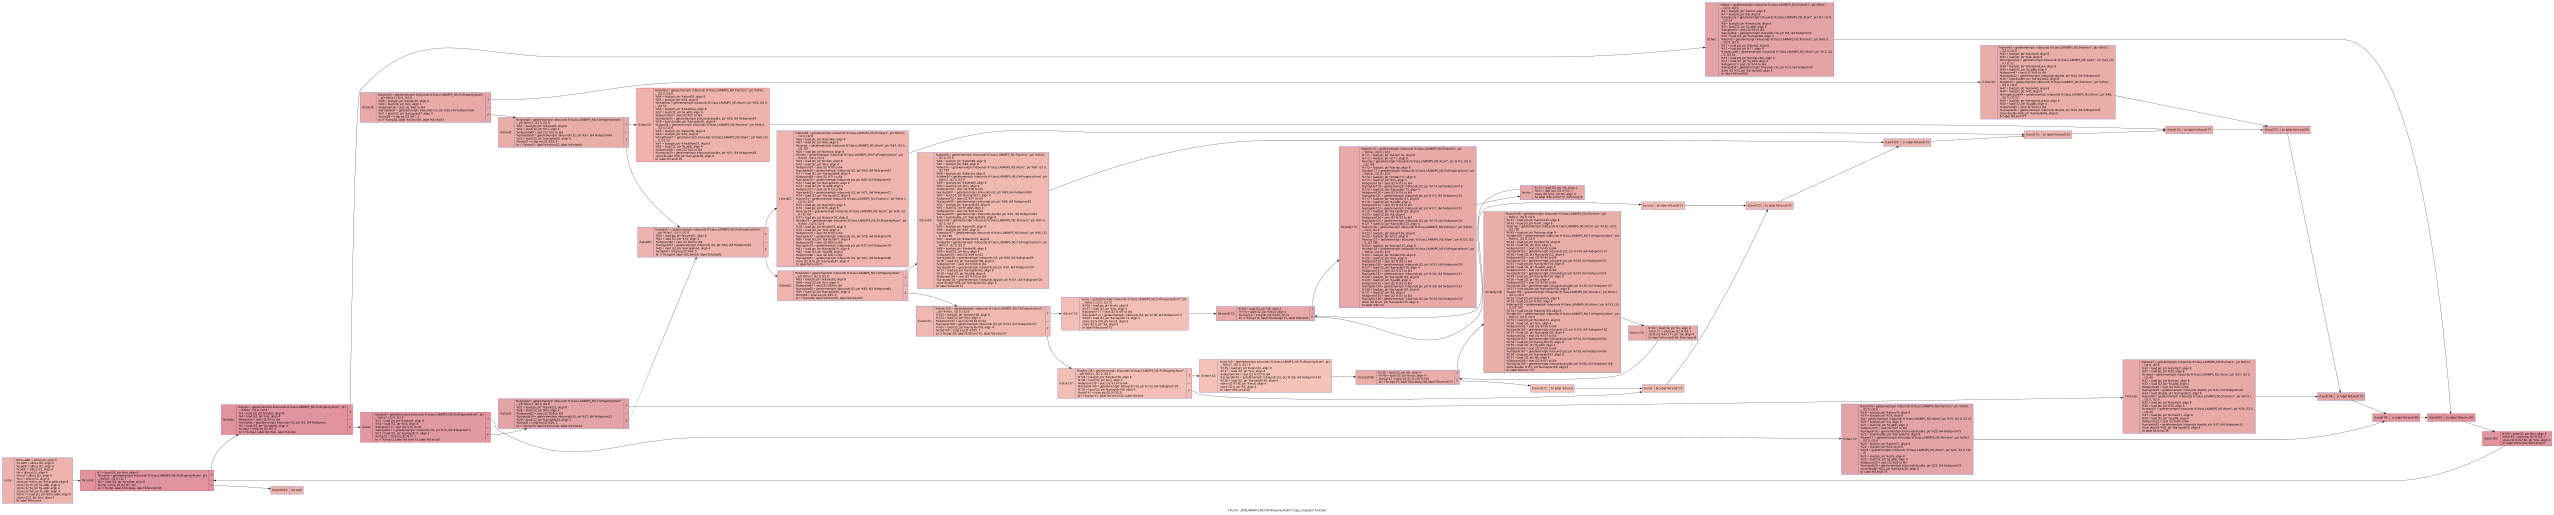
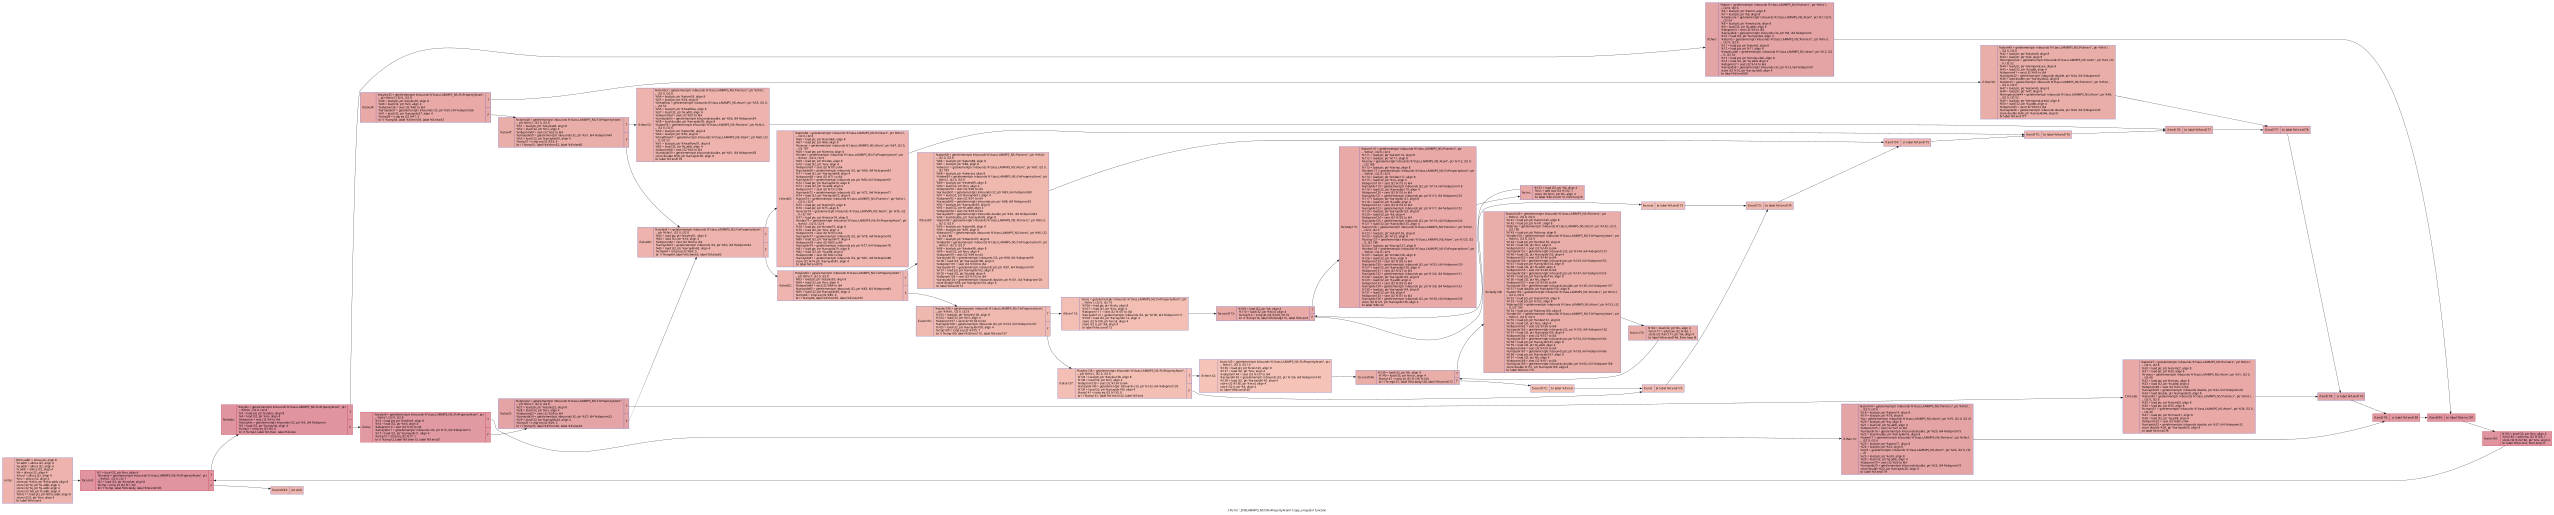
node "if.then52:": color #b70d28ff -> #3d50c3ff
